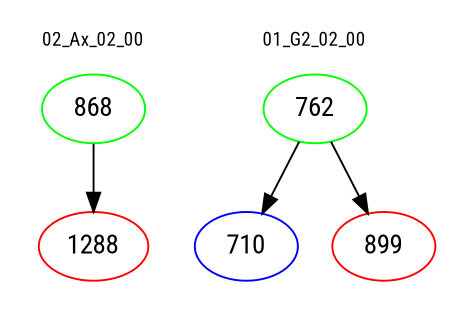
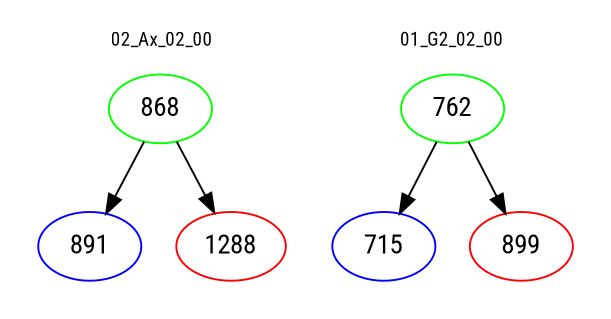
node "891": added
node "710": label "710" -> "715"
